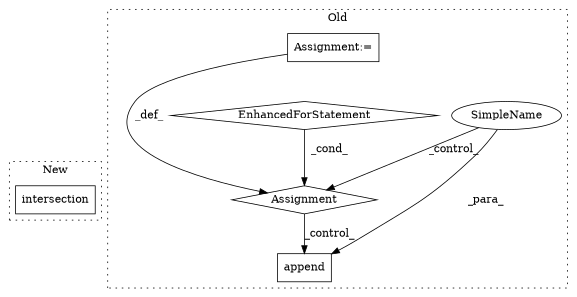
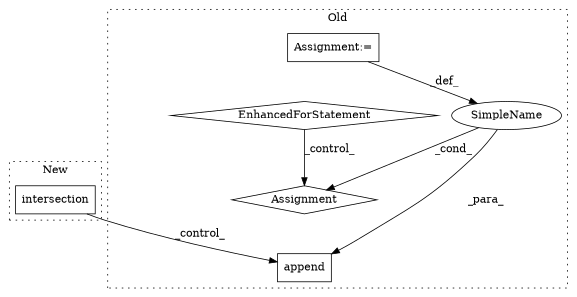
edge "Assignment:=" -> "Assignment": now "Assignment:=" -> "SimpleName"
edge "EnhancedForStatement" -> "Assignment": label "_cond_" -> "_control_"
edge "SimpleName" -> "Assignment": label "_control_" -> "_cond_"
edge "Assignment" -> "append": now "intersection" -> "append"
